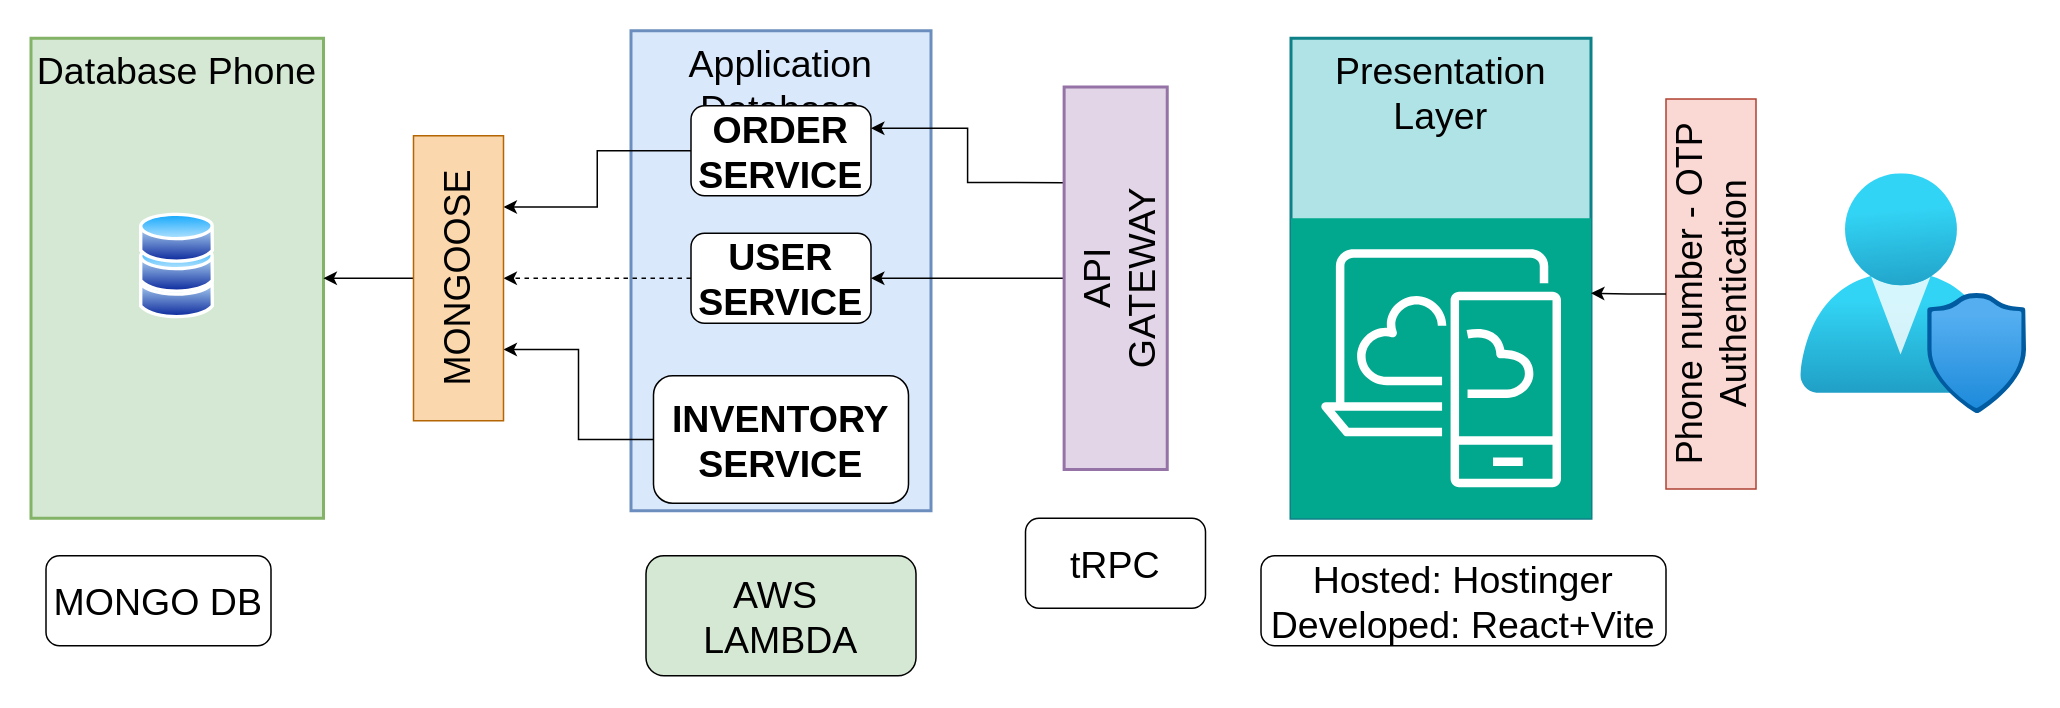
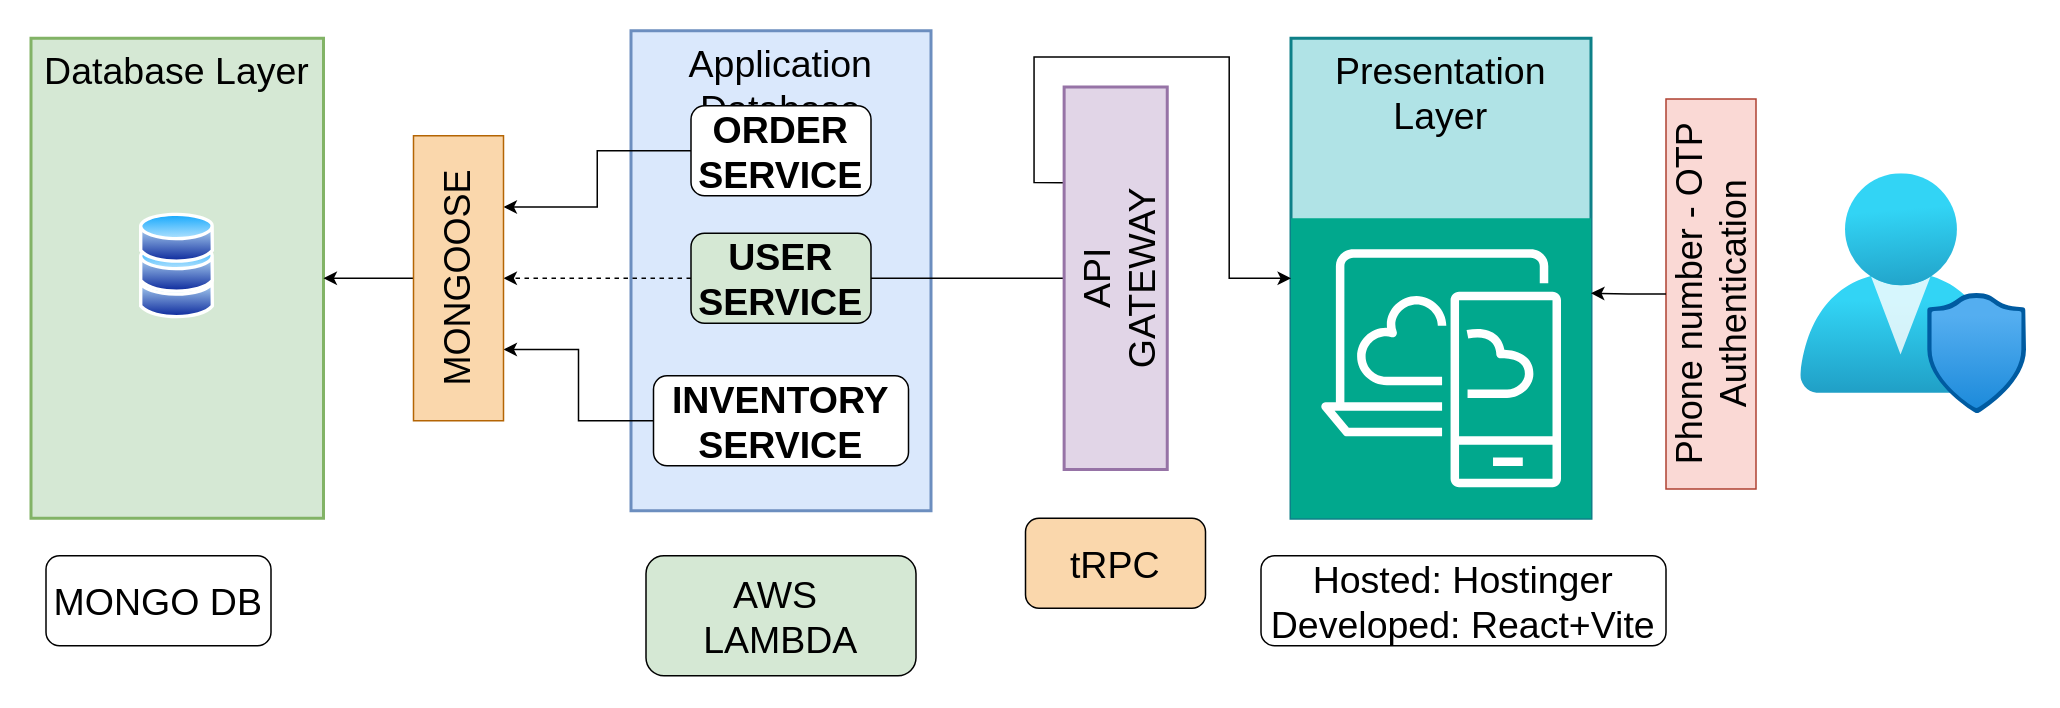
node "Database Phone": label "Database Phone" -> "Database Layer"
edge "API GATEWAY" -> "ORDER SERVICE": now "API GATEWAY" -> "Presentation Layer"
node "USER SERVICE": fillcolor #ffffff -> #d5e8d4
edge "API GATEWAY" -> "USER SERVICE": arrowhead classic -> none
node "INVENTORY SERVICE": size 255x128 -> 255x90
node "tRPC": fillcolor #ffffff -> #fad7ac
